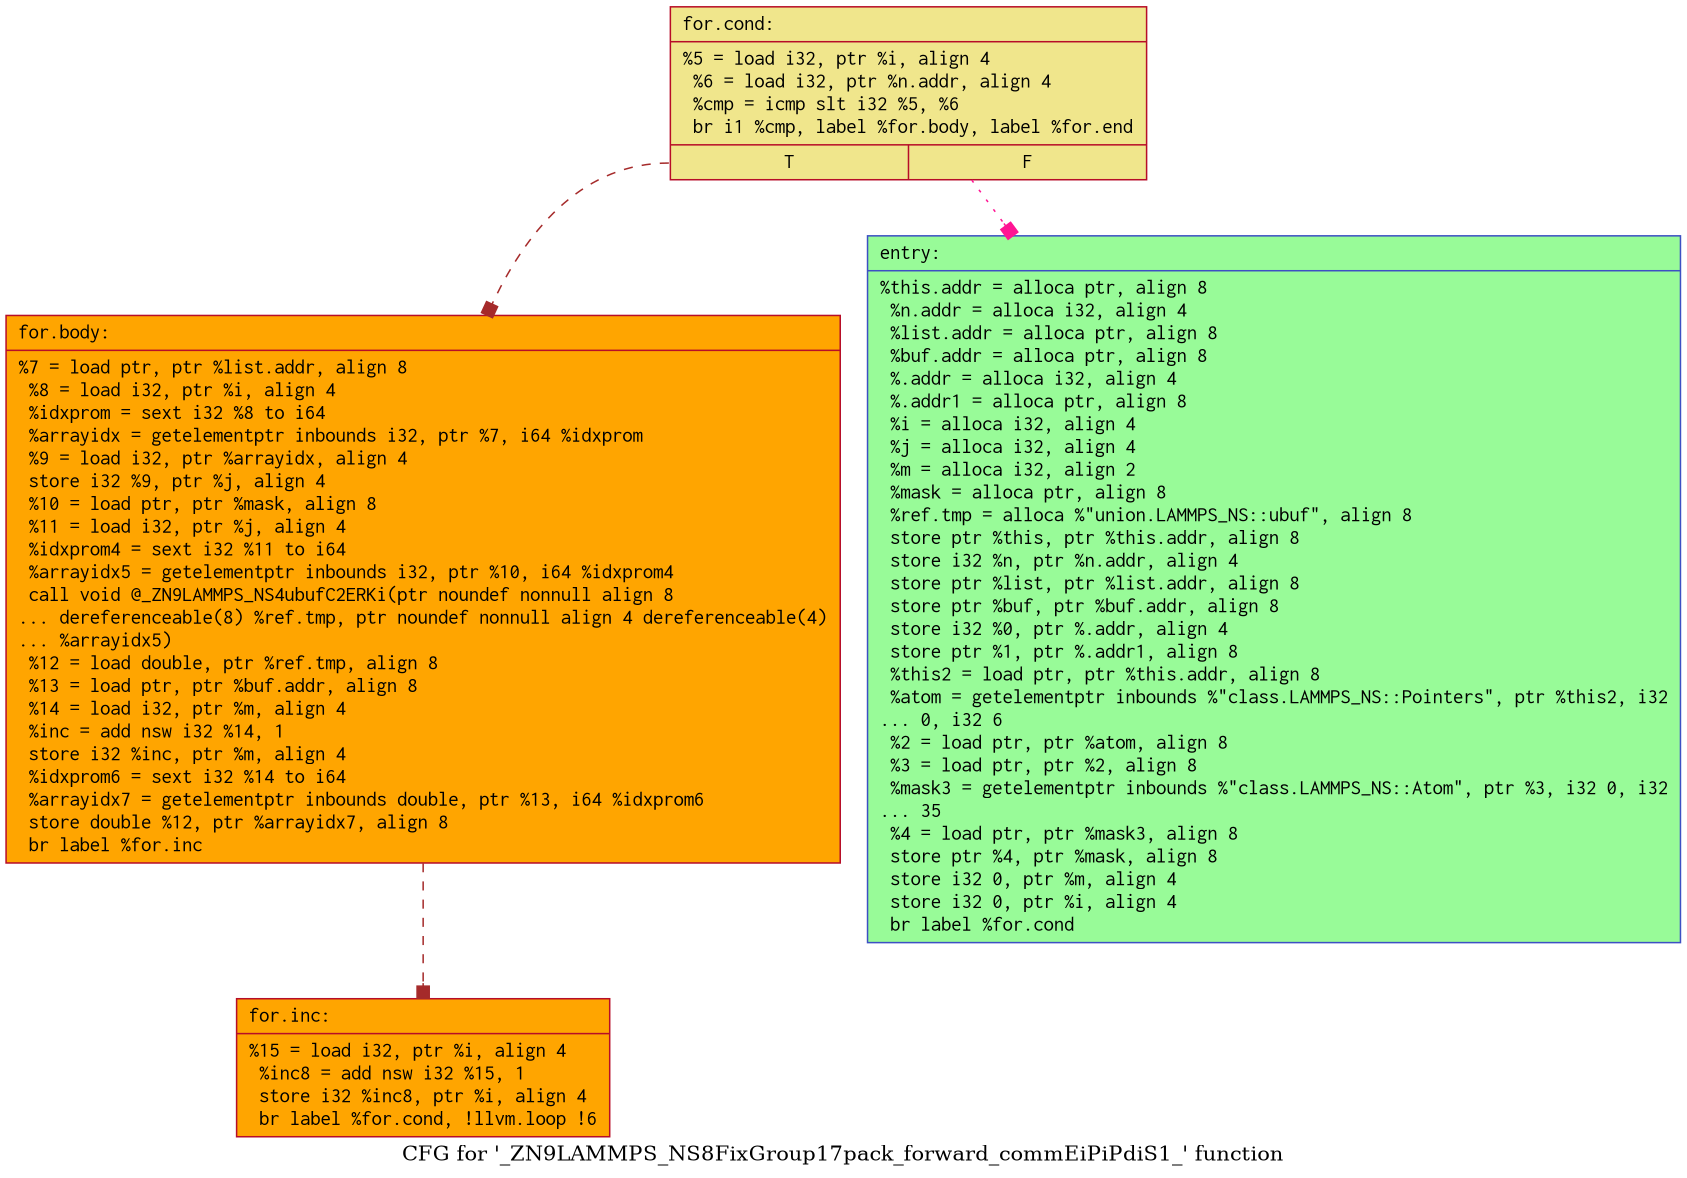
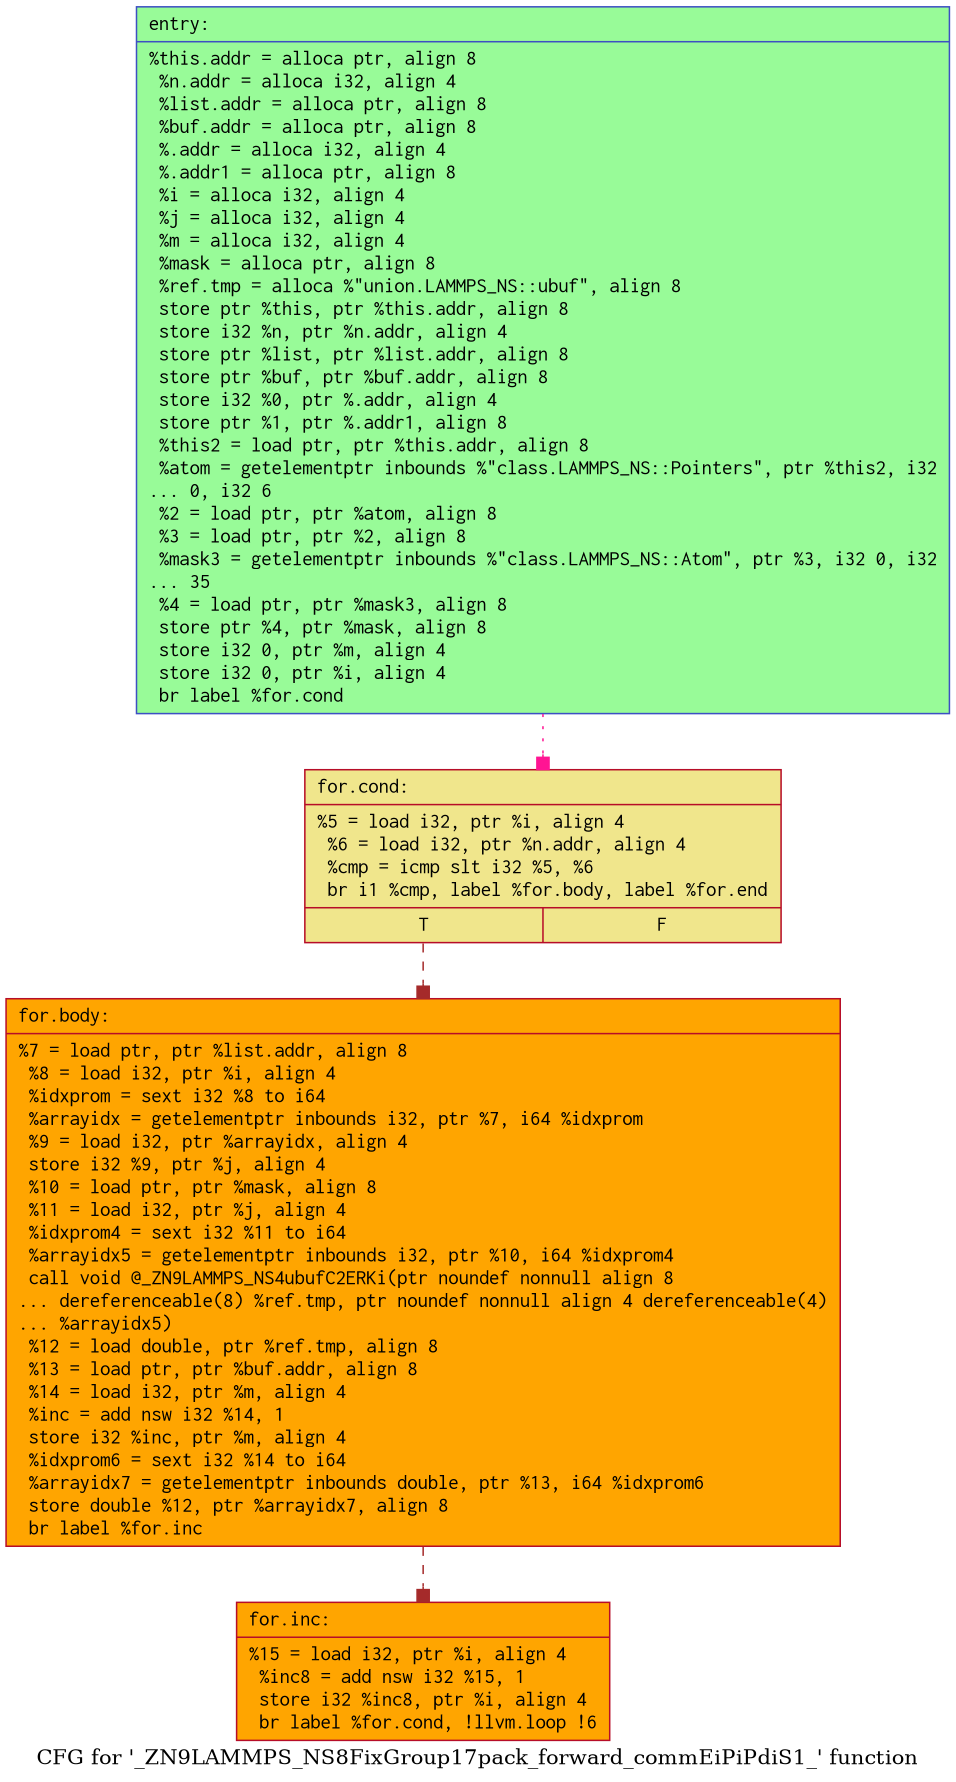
edge "for.cond:" -> "entry:": reversed
node "entry:": text "%m = alloca i32, align 2" -> "%m = alloca i32, align 4"
